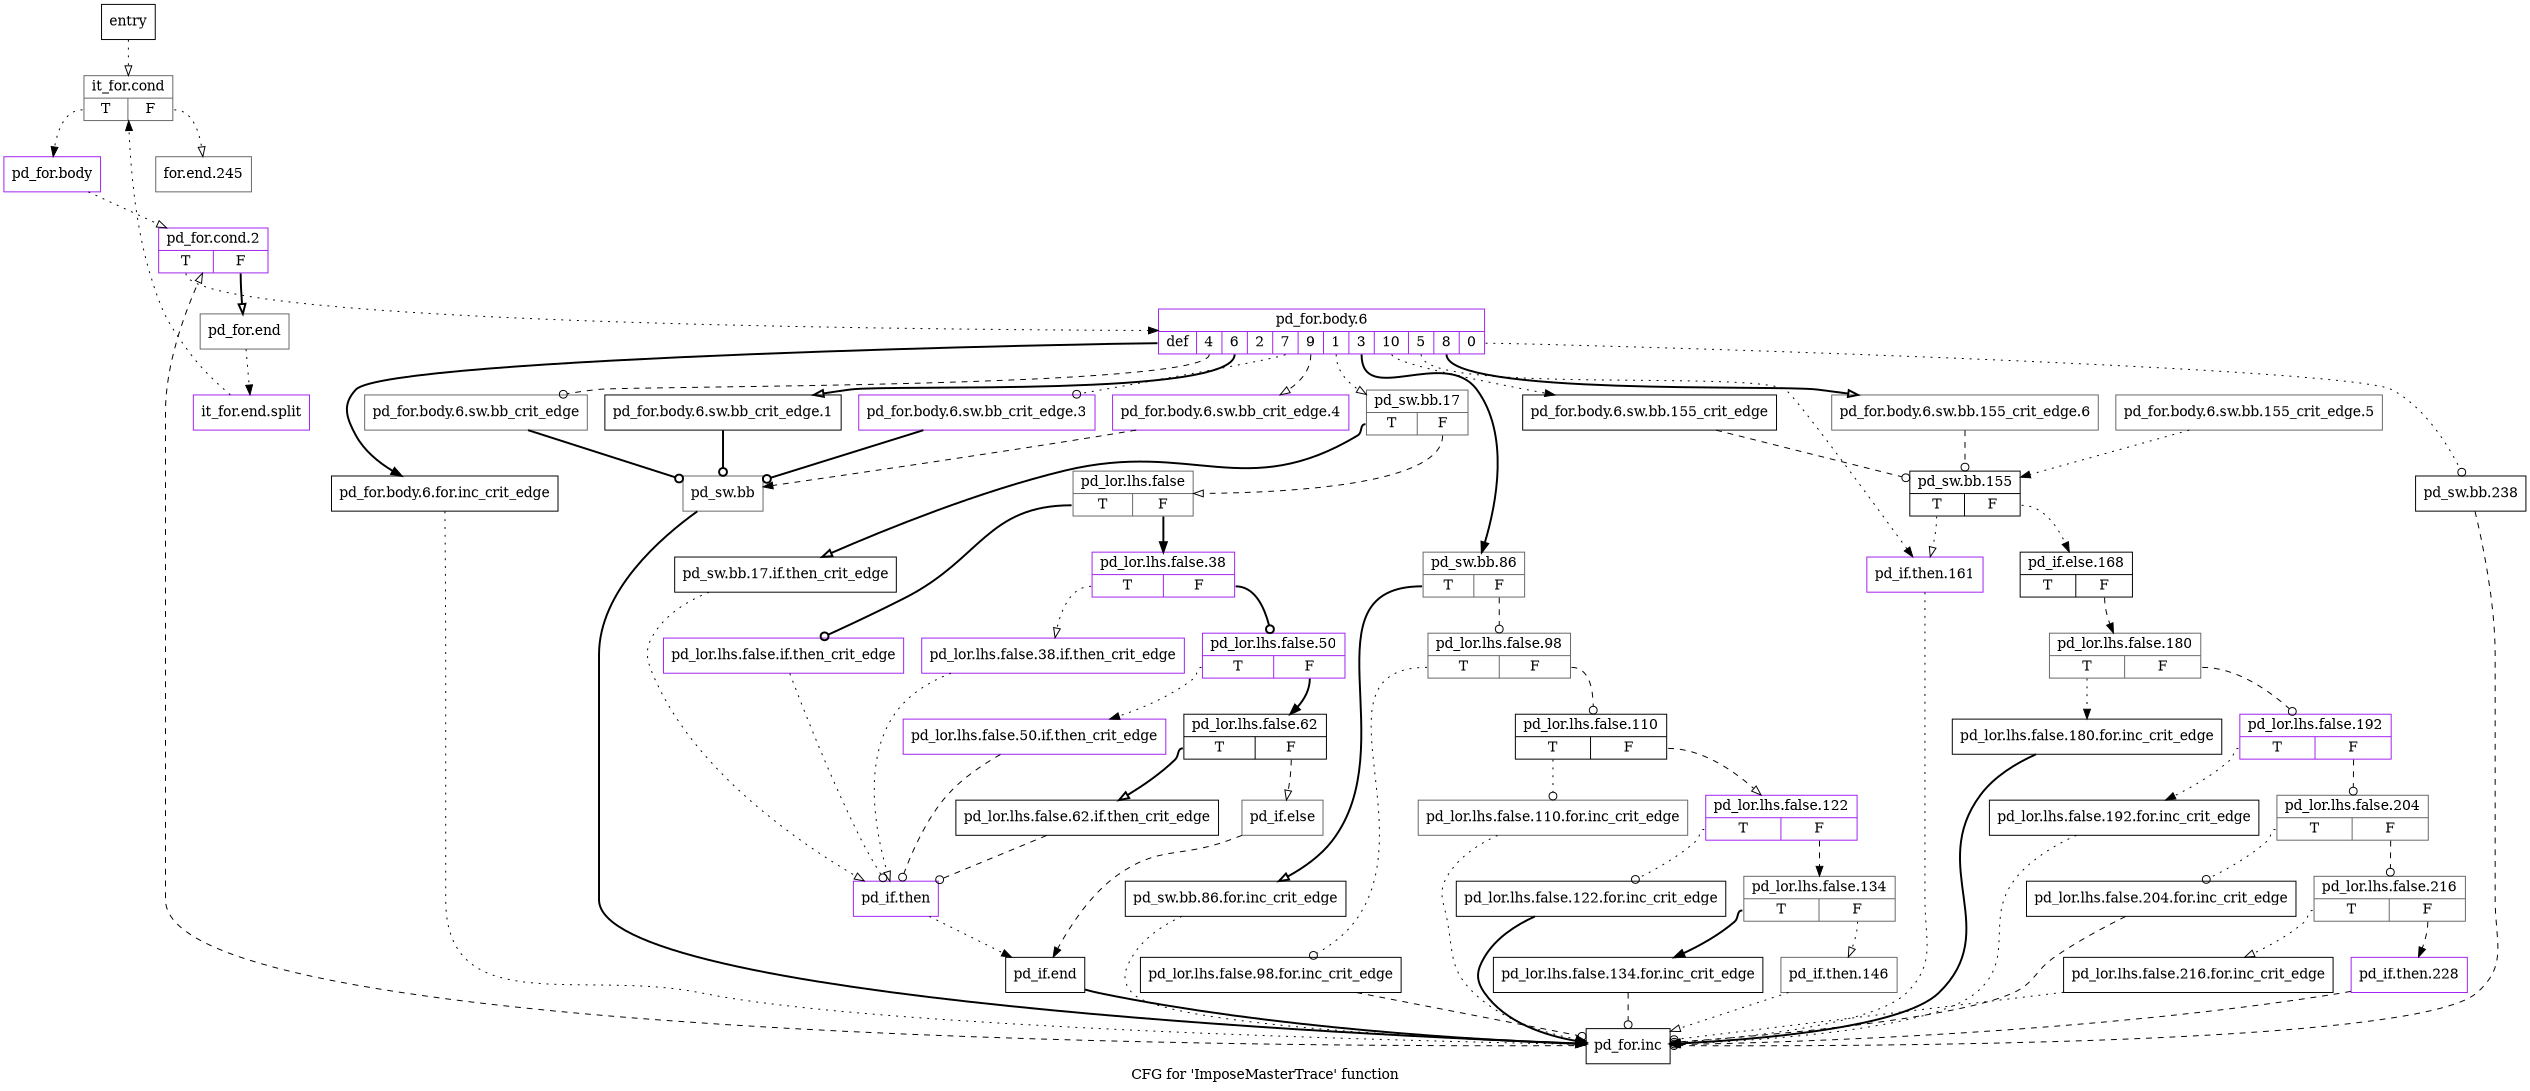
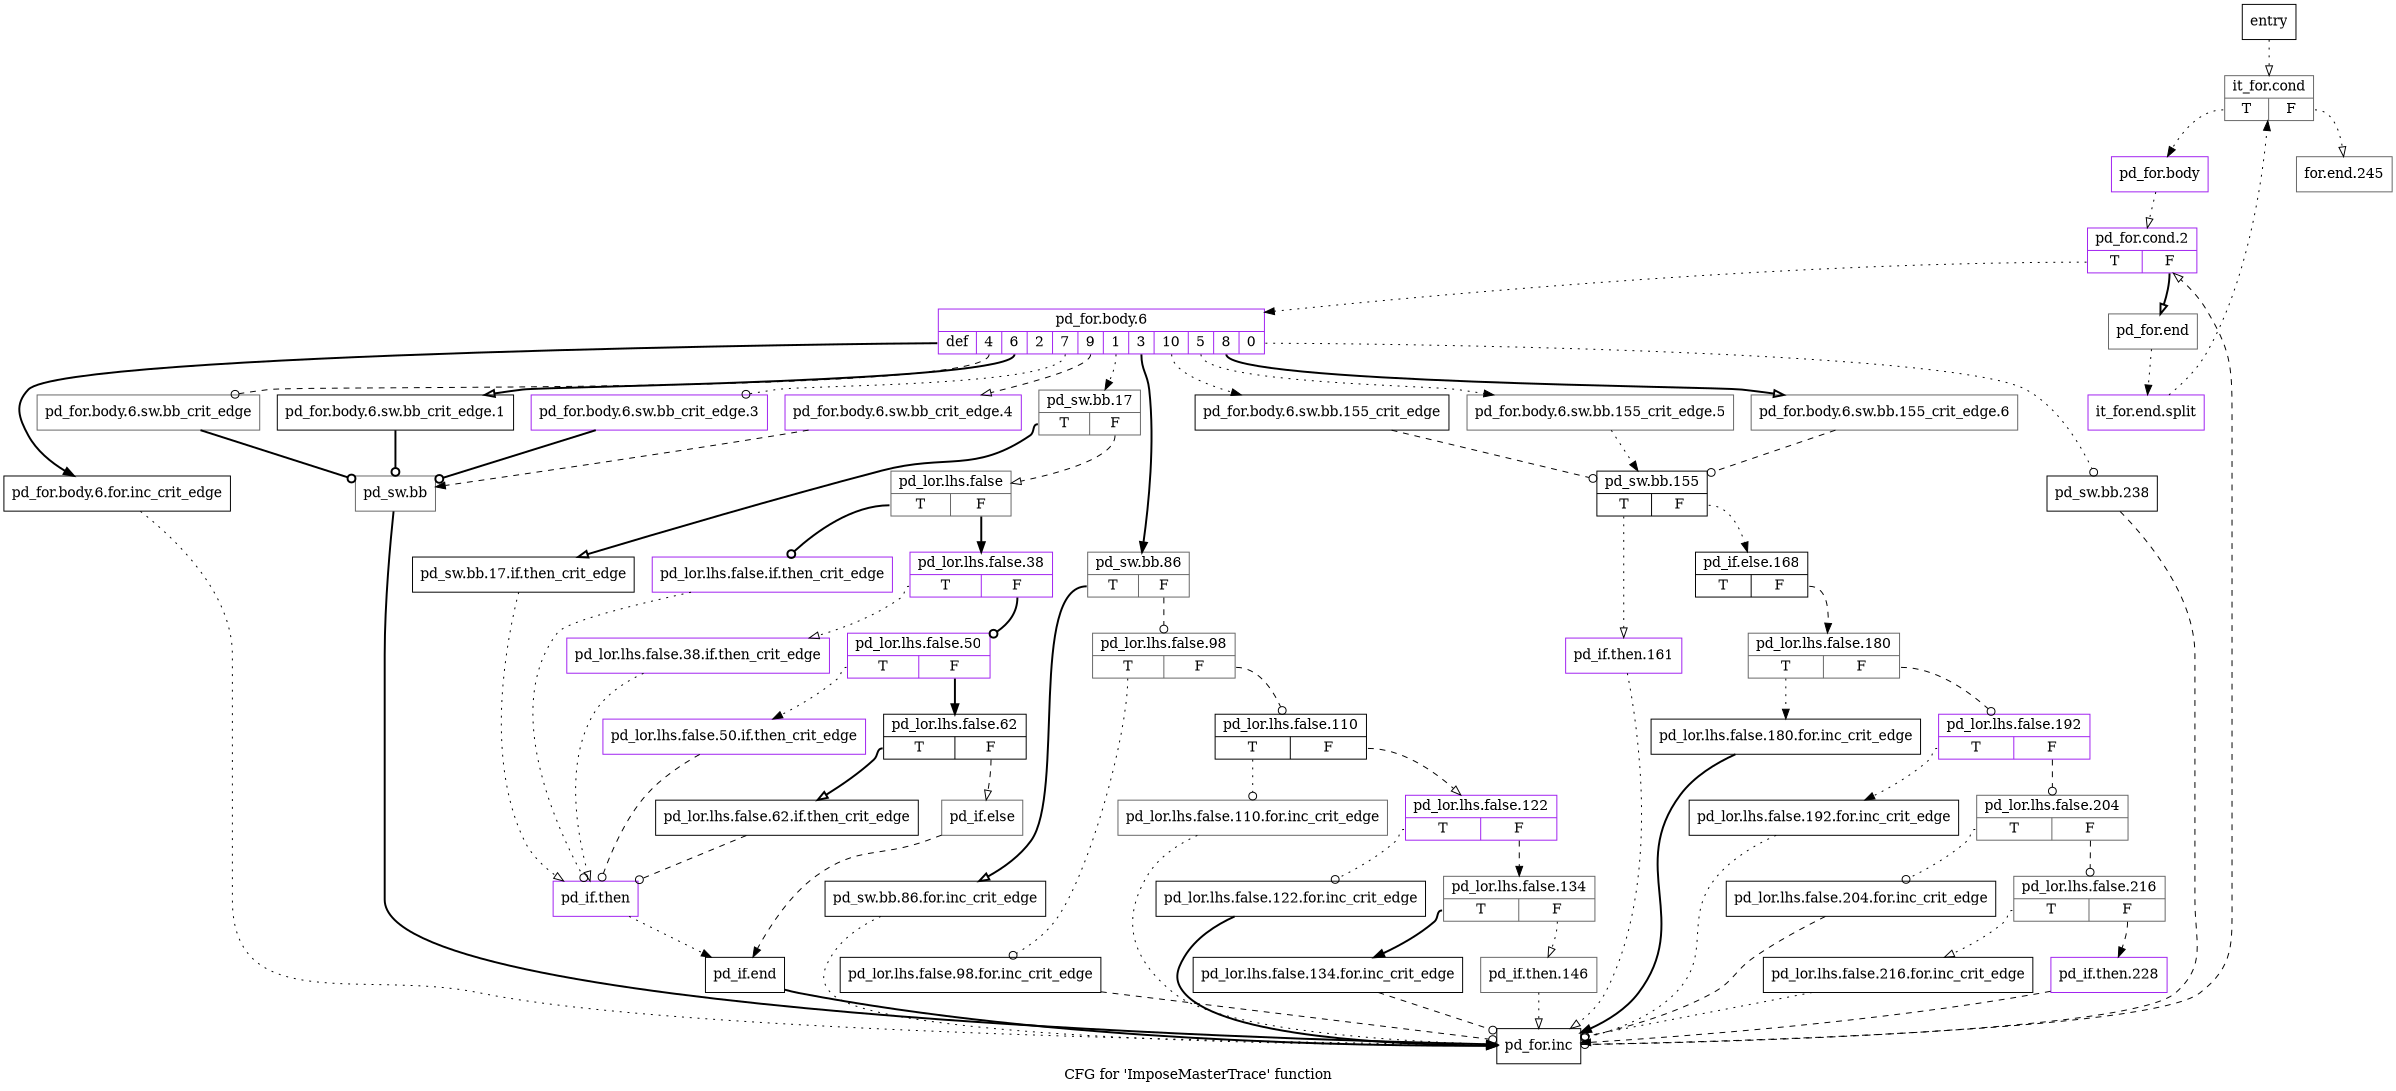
edge "pd_for.body.6" -> "pd_sw.bb.17": arrowhead onormal -> normal
edge "pd_for.body.6" -> "pd_if.then.161": now "pd_for.body.6" -> "pd_for.body.6.sw.bb.155_crit_edge.5"
